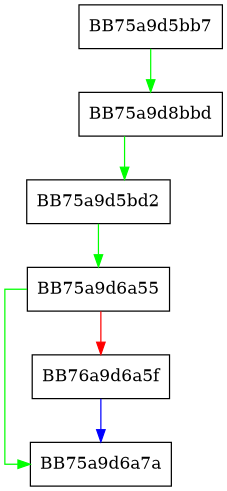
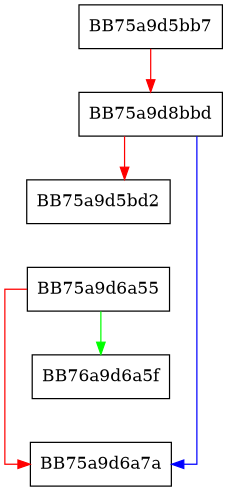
edge "BB75a9d5bb7" -> "BB75a9d8bbd": color green -> red
edge "BB75a9d8bbd" -> "BB75a9d5bd2": color green -> red
edge "BB75a9d5bd2" -> "BB75a9d6a55": removed
edge "BB75a9d6a55" -> "BB76a9d6a5f": color red -> green
edge "BB75a9d6a55" -> "BB75a9d6a7a": color green -> red
edge "BB76a9d6a5f" -> "BB75a9d6a7a": now "BB75a9d8bbd" -> "BB75a9d6a7a"
